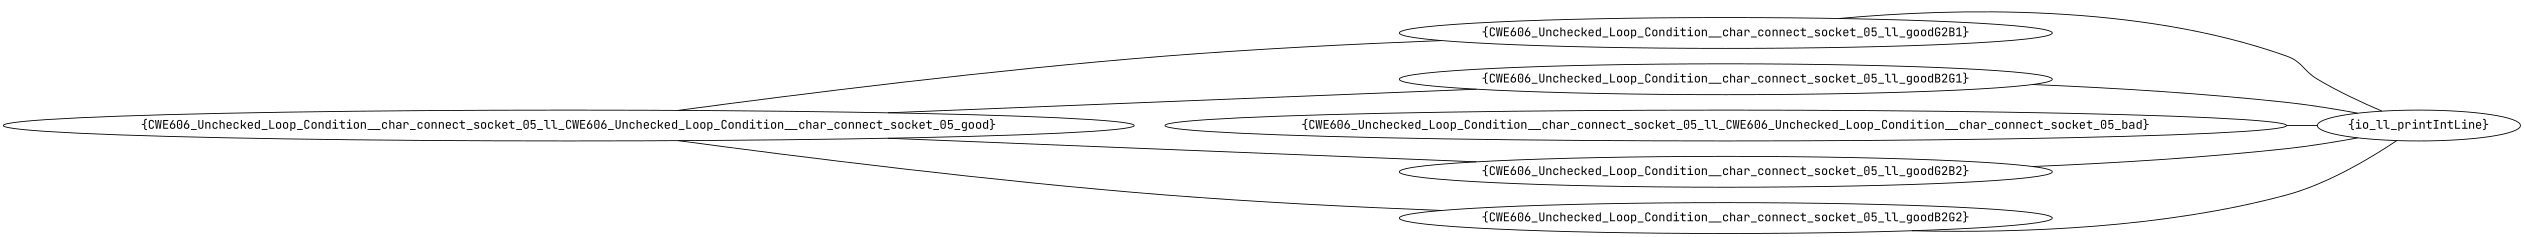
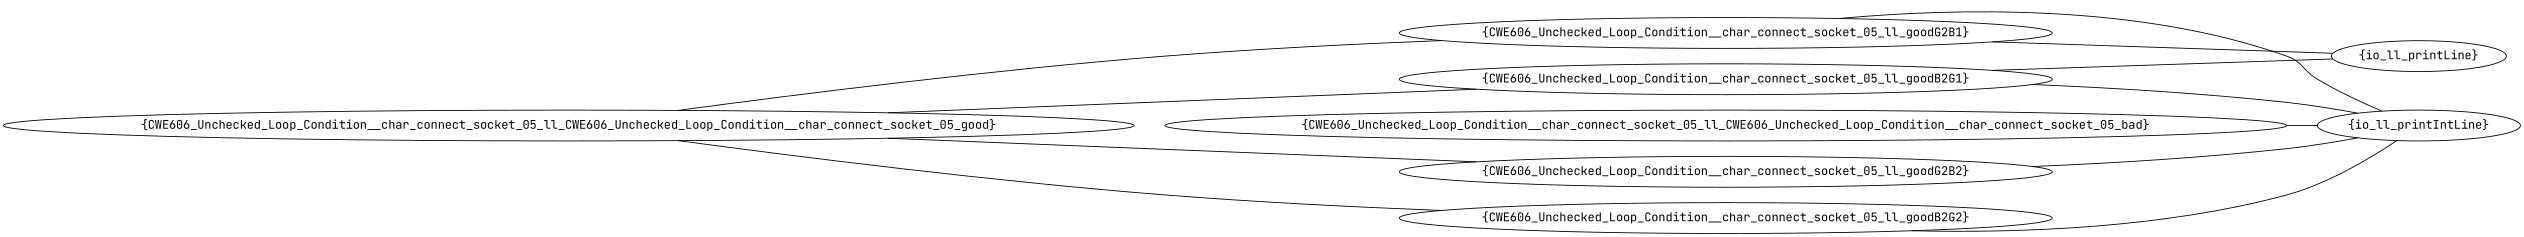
node "{io_ll_printLine}": added
